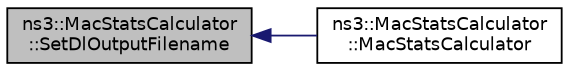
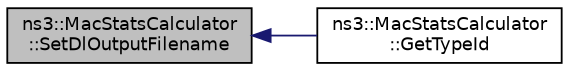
node "ns3::MacStatsCalculator ::MacStatsCalculator": label "ns3::MacStatsCalculator ::MacStatsCalculator" -> "ns3::MacStatsCalculator ::GetTypeId"
